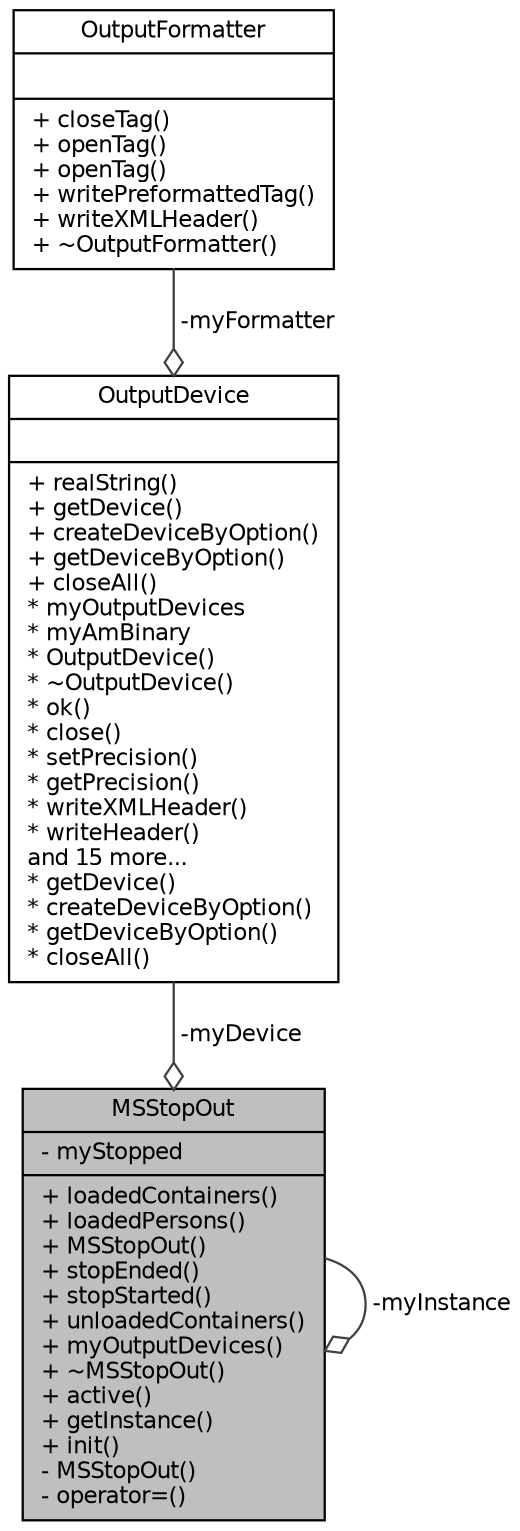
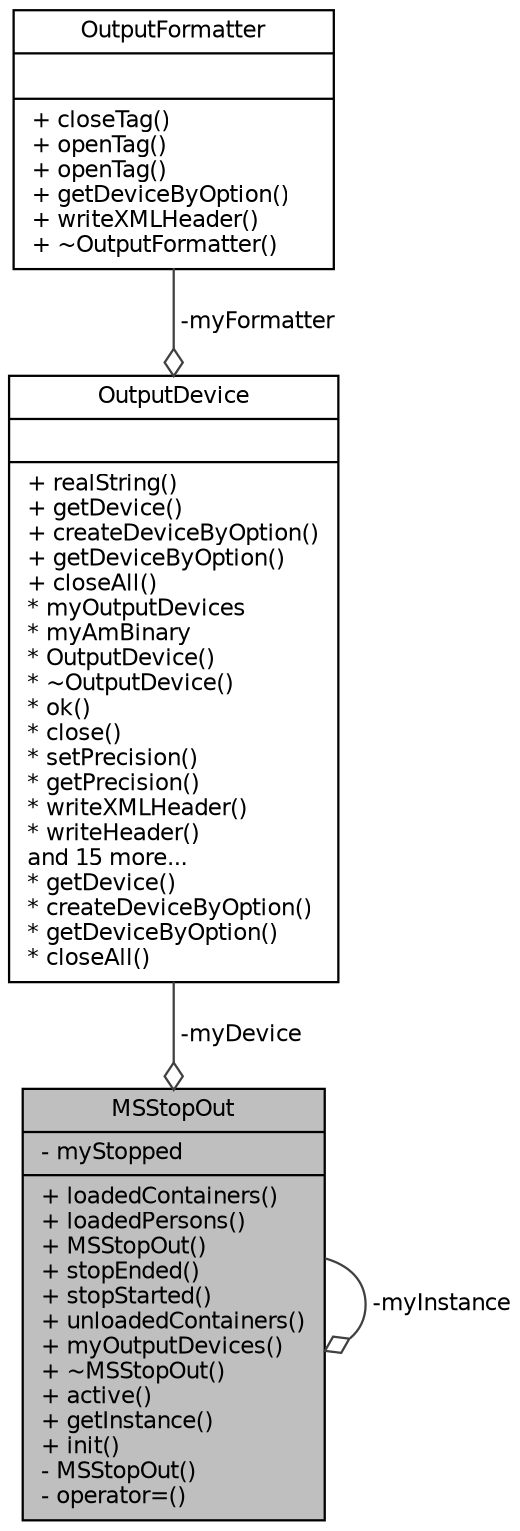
node "OutputFormatter": text "+ writePreformattedTag()" -> "+ getDeviceByOption()"
